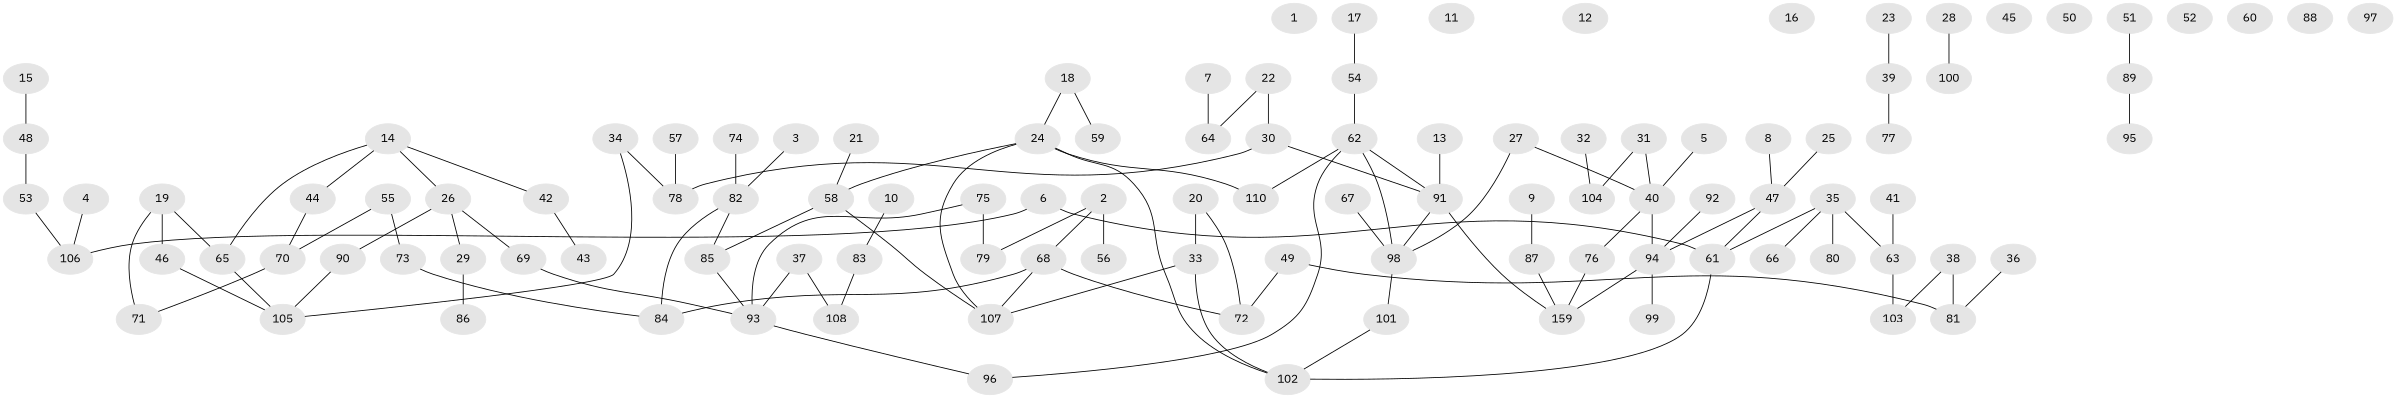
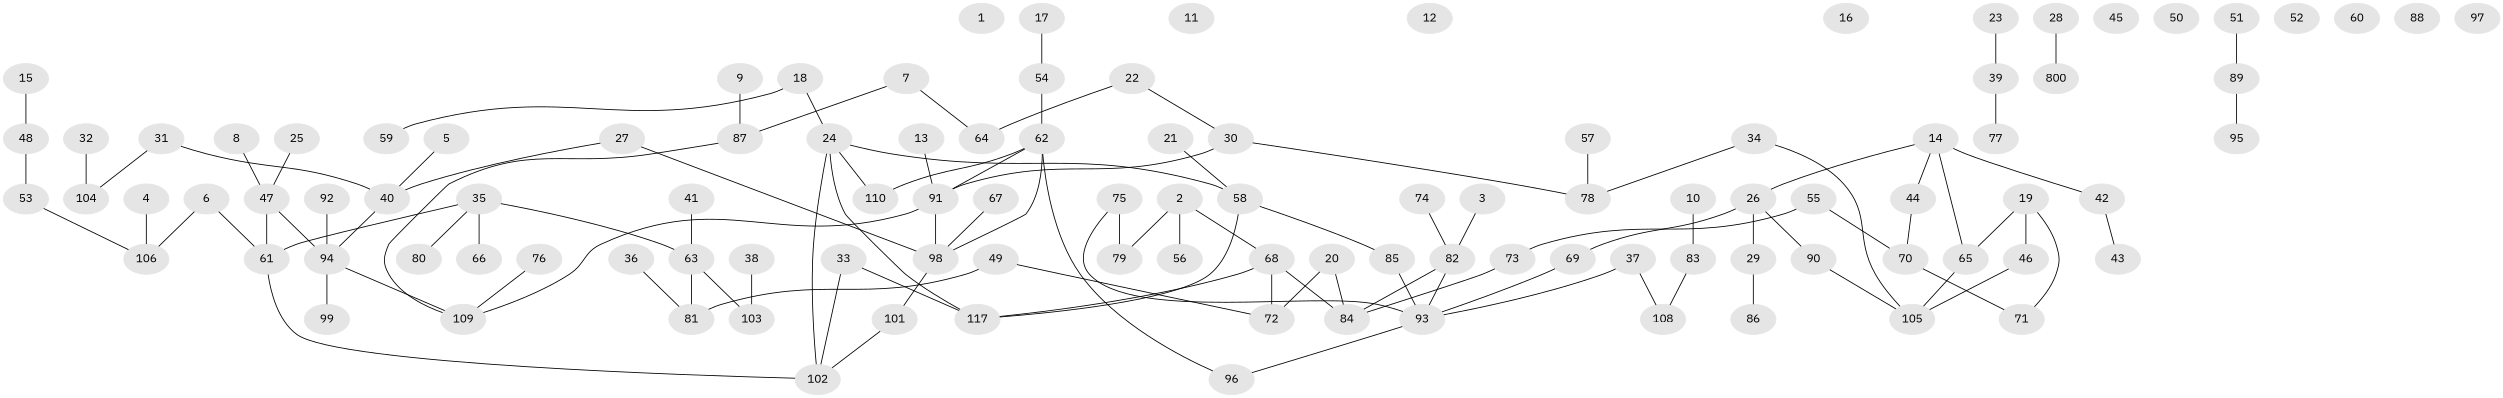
node "100": label "100" -> "800"
edge "7" -- "87": added
edge "40" -- "76": removed
edge "20" -- "33": now "20" -- "84"
edge "82" -- "85": now "82" -- "93"
edge "38" -- "81": now "63" -- "81"
node "107": label "107" -> "117"
node "159": label "159" -> "109"
